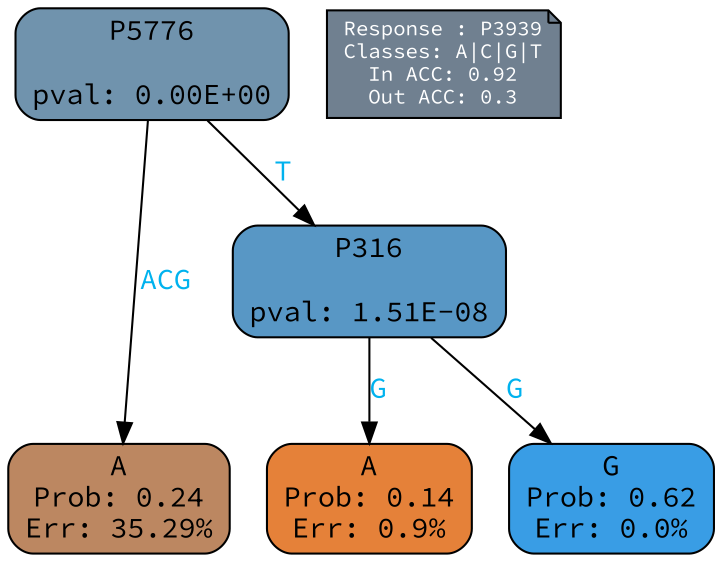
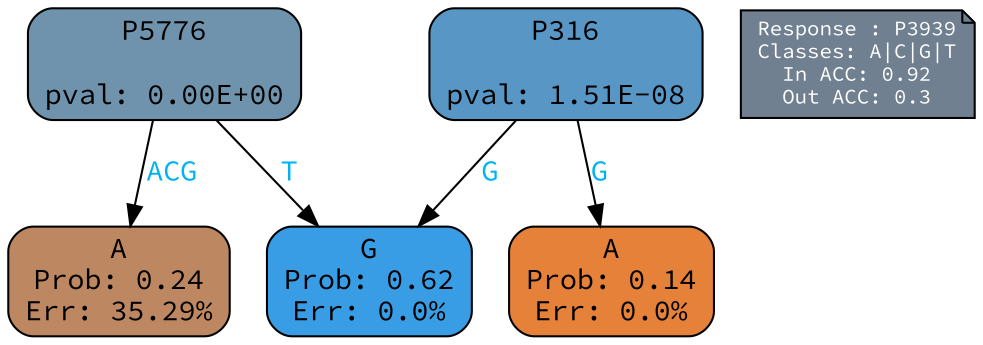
edge "P5776 pval: 0.00E+00" -> "P316 pval: 1.51E-08": now "P5776 pval: 0.00E+00" -> "G Prob: 0.62 Err: 0.0%"
node "A Prob: 0.14 Err: 0.9%": label "A Prob: 0.14 Err: 0.9%" -> "A Prob: 0.14 Err: 0.0%"
